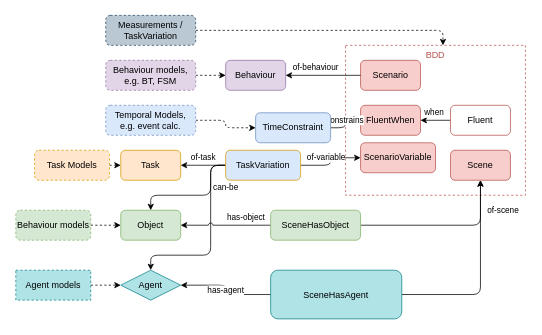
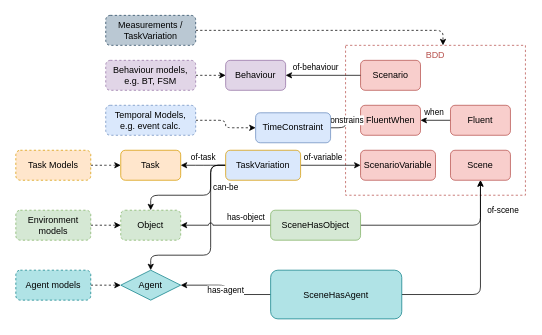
node "Fluent": fillcolor #ffffff -> #f8cecc
node "ScenarioVariable": moved (398, 158) -> (398, 165)
node "Task Models": moved (72, 165) -> (53, 165)
node "Behaviour models": label "Behaviour models" -> "Environment models"
node "Object": style solid -> dashed
node "Agent models": shape rectangle -> rounded rectangle
